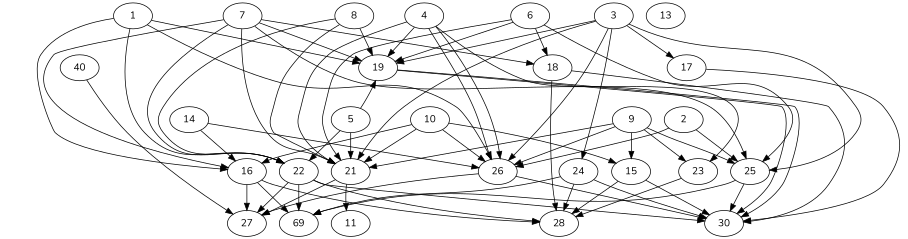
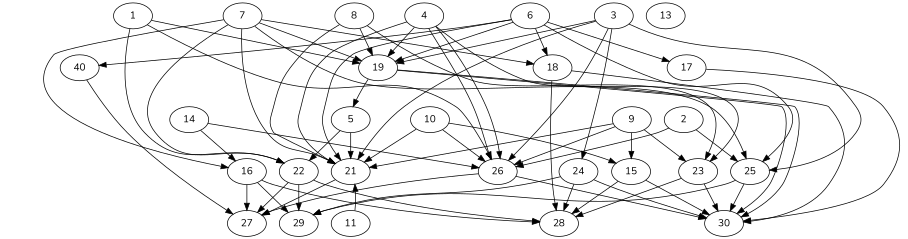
edge "3" -> "17": now "6" -> "17"
edge "6" -> "40": added
edge "8" -> "22": now "8" -> "23"
edge "5" -> "19": reversed
edge "1" -> "16": removed
edge "10" -> "16": removed
edge "9" -> "25": removed
edge "21" -> "11": reversed
edge "22" -> "30": now "23" -> "30"
node "69": label "69" -> "29"
